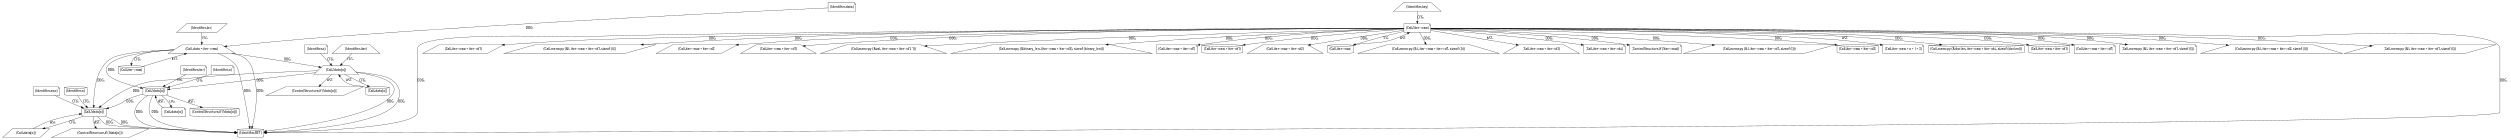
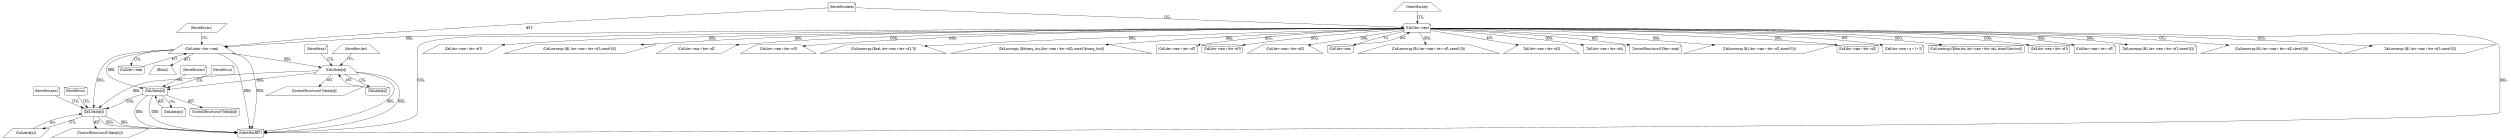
edge "(Identifier,data)" -> "(Call,!iter->raw)": added, label "CFG:"
edge "(Identifier,data)" -> "(Call,data = iter->raw)": label "DDG: " -> "AST: "
edge "(Call,!iter->raw)" -> "(Call,data = iter->raw)": added, label "DDG:"
edge "(Call,!iter->raw)" -> "(ControlStructure,if (!iter->raw))": label "DDG: " -> "AST: "
edge "(Call,!iter->raw)" -> "(Call,memcpy (&l, iter->raw + iter->d2, sizeof (l)))": label "DDG: " -> "CFG: "
node "(Block,)": added
